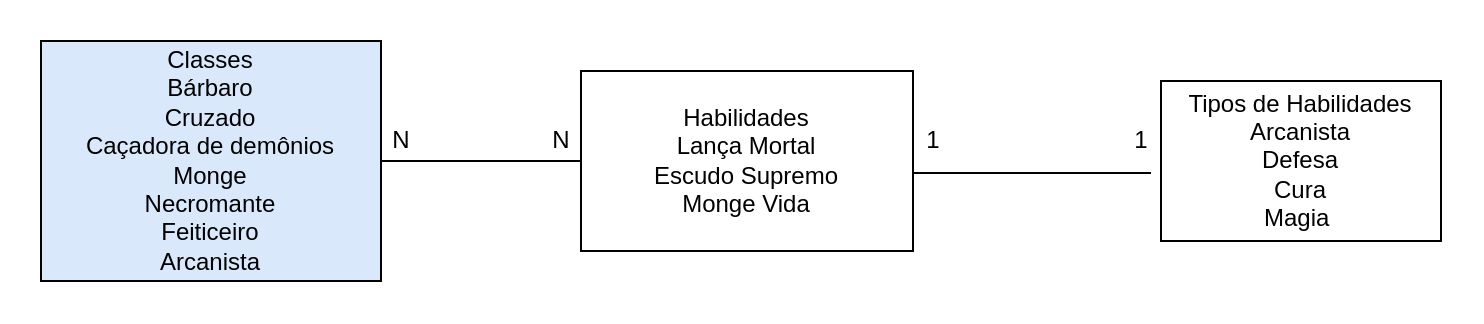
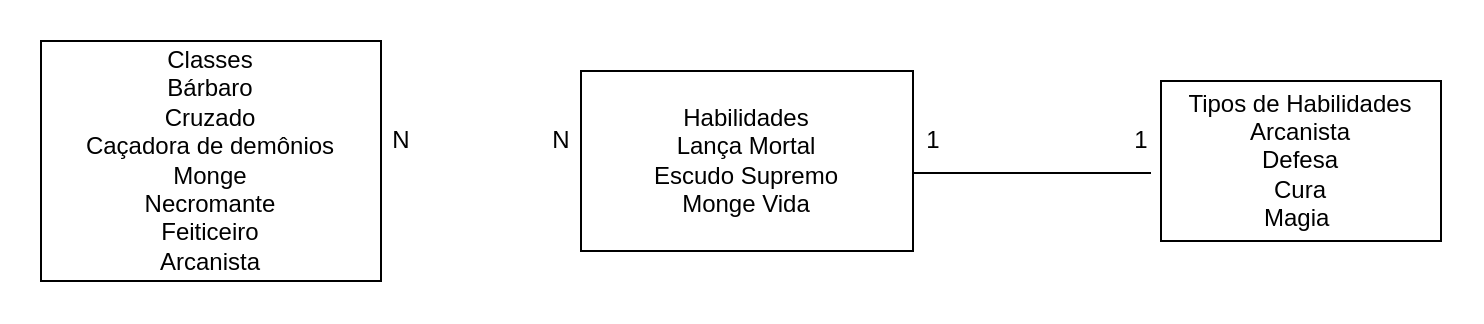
node "Classes Bárbaro Cruzado Caçadora de demônios Monge Necromante Feiticeiro Arcanista": fillcolor #dae8fc -> #ffffff
edge "Classes Bárbaro Cruzado Caçadora de demônios Monge Necromante Feiticeiro Arcanista" -- "Habilidades Lança Mortal Escudo Supremo Monge Vida": removed
